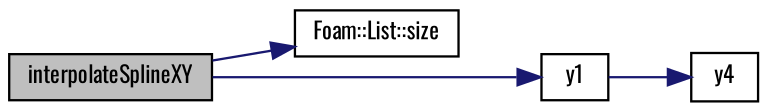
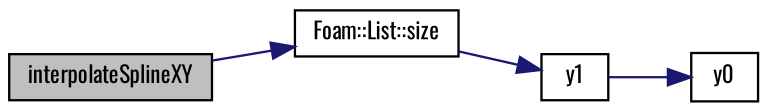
edge "interpolateSplineXY" -> "y1": now "Foam::List::size" -> "y1"
node "y4": label "y4" -> "y0"
